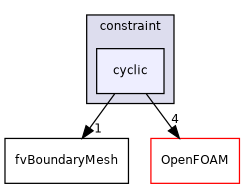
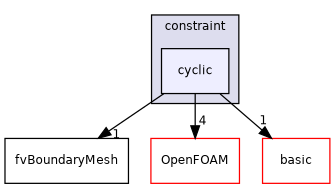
node "basic": added
